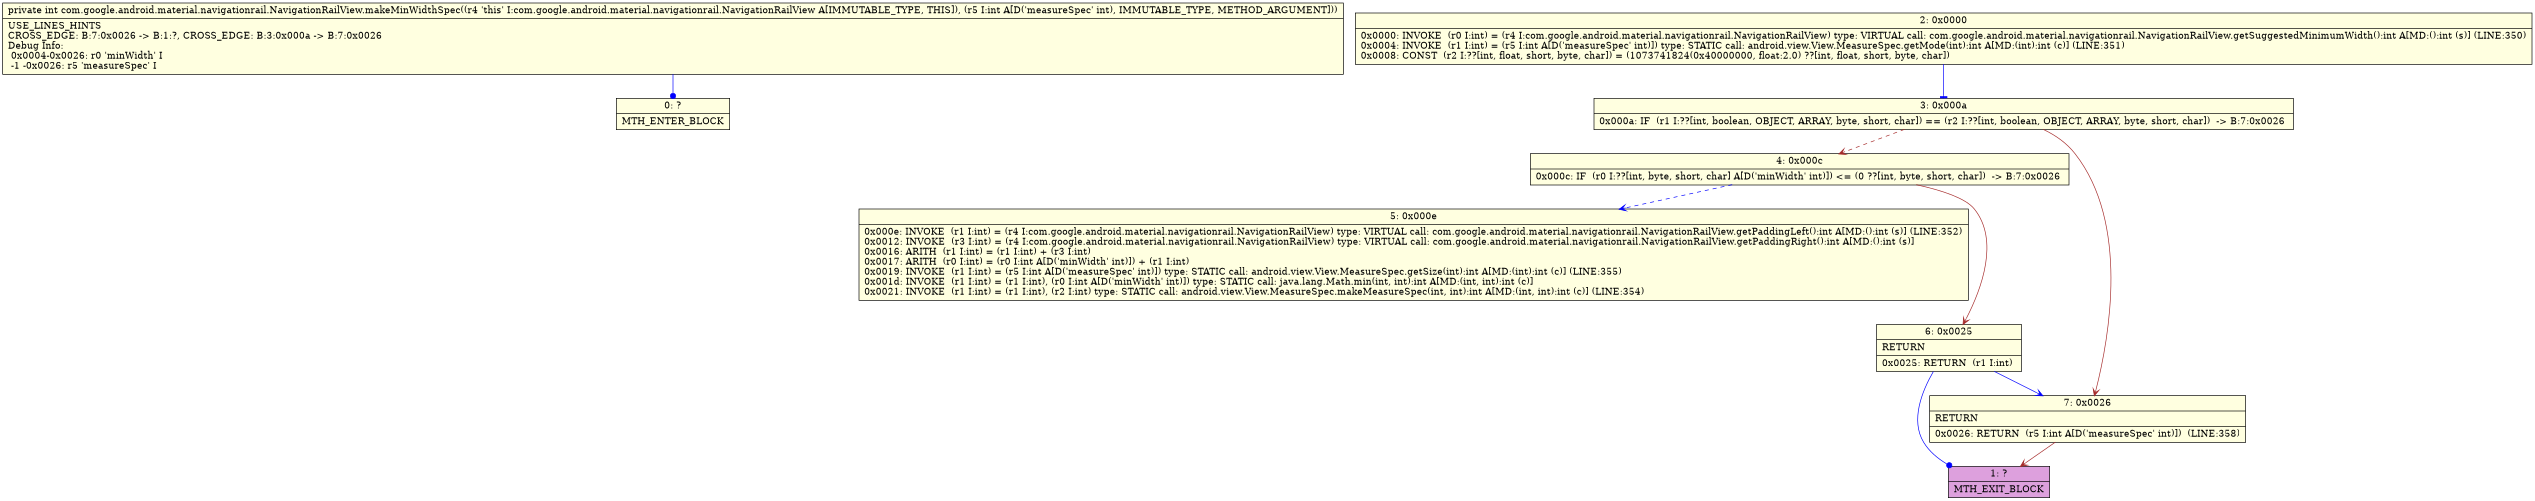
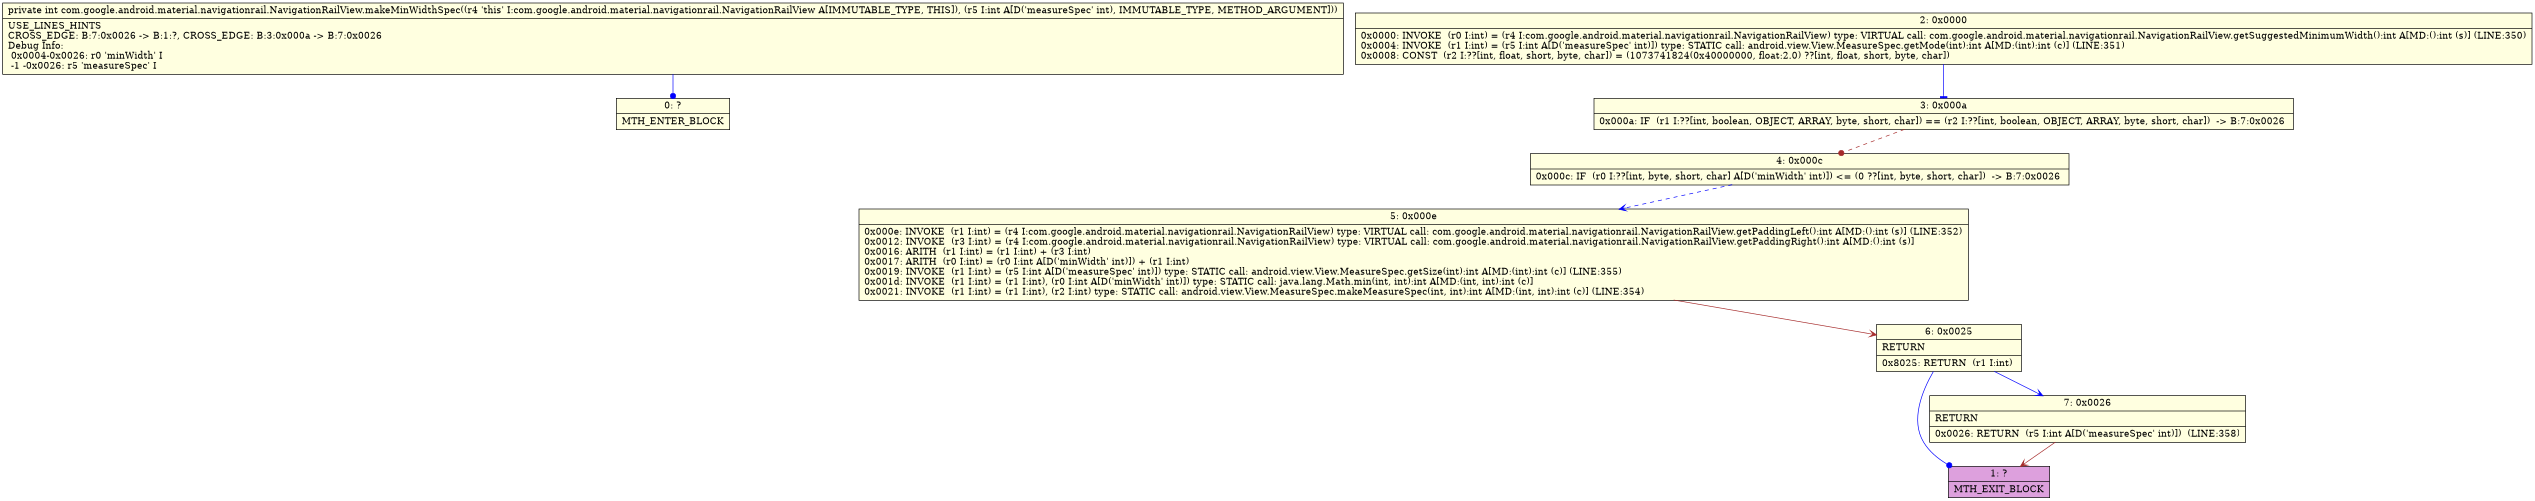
edge "3: 0x000a" -> "4: 0x000c": arrowhead vee -> dot
edge "4: 0x000c" -> "6: 0x0025": now "5: 0x000e" -> "6: 0x0025"
edge "3: 0x000a" -> "7: 0x0026": removed
node "6: 0x0025": text "0x0025: RETURN  (r1 I:int)" -> "0x8025: RETURN  (r1 I:int)"
